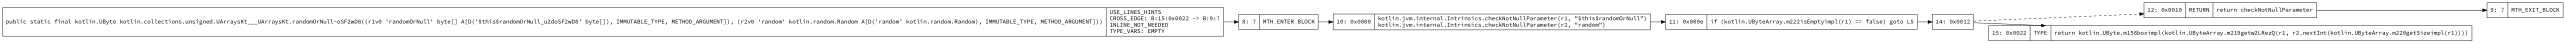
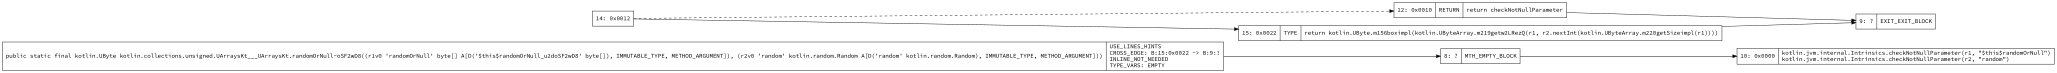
node "9: ?": text "MTH_EXIT_BLOCK" -> "EXIT_EXIT_BLOCK"
node "8: ?": text "MTH_ENTER_BLOCK" -> "MTH_EMPTY_BLOCK"
node "11: 0x000e": removed
edge "15: 0x0022" -> "9: ?": added
